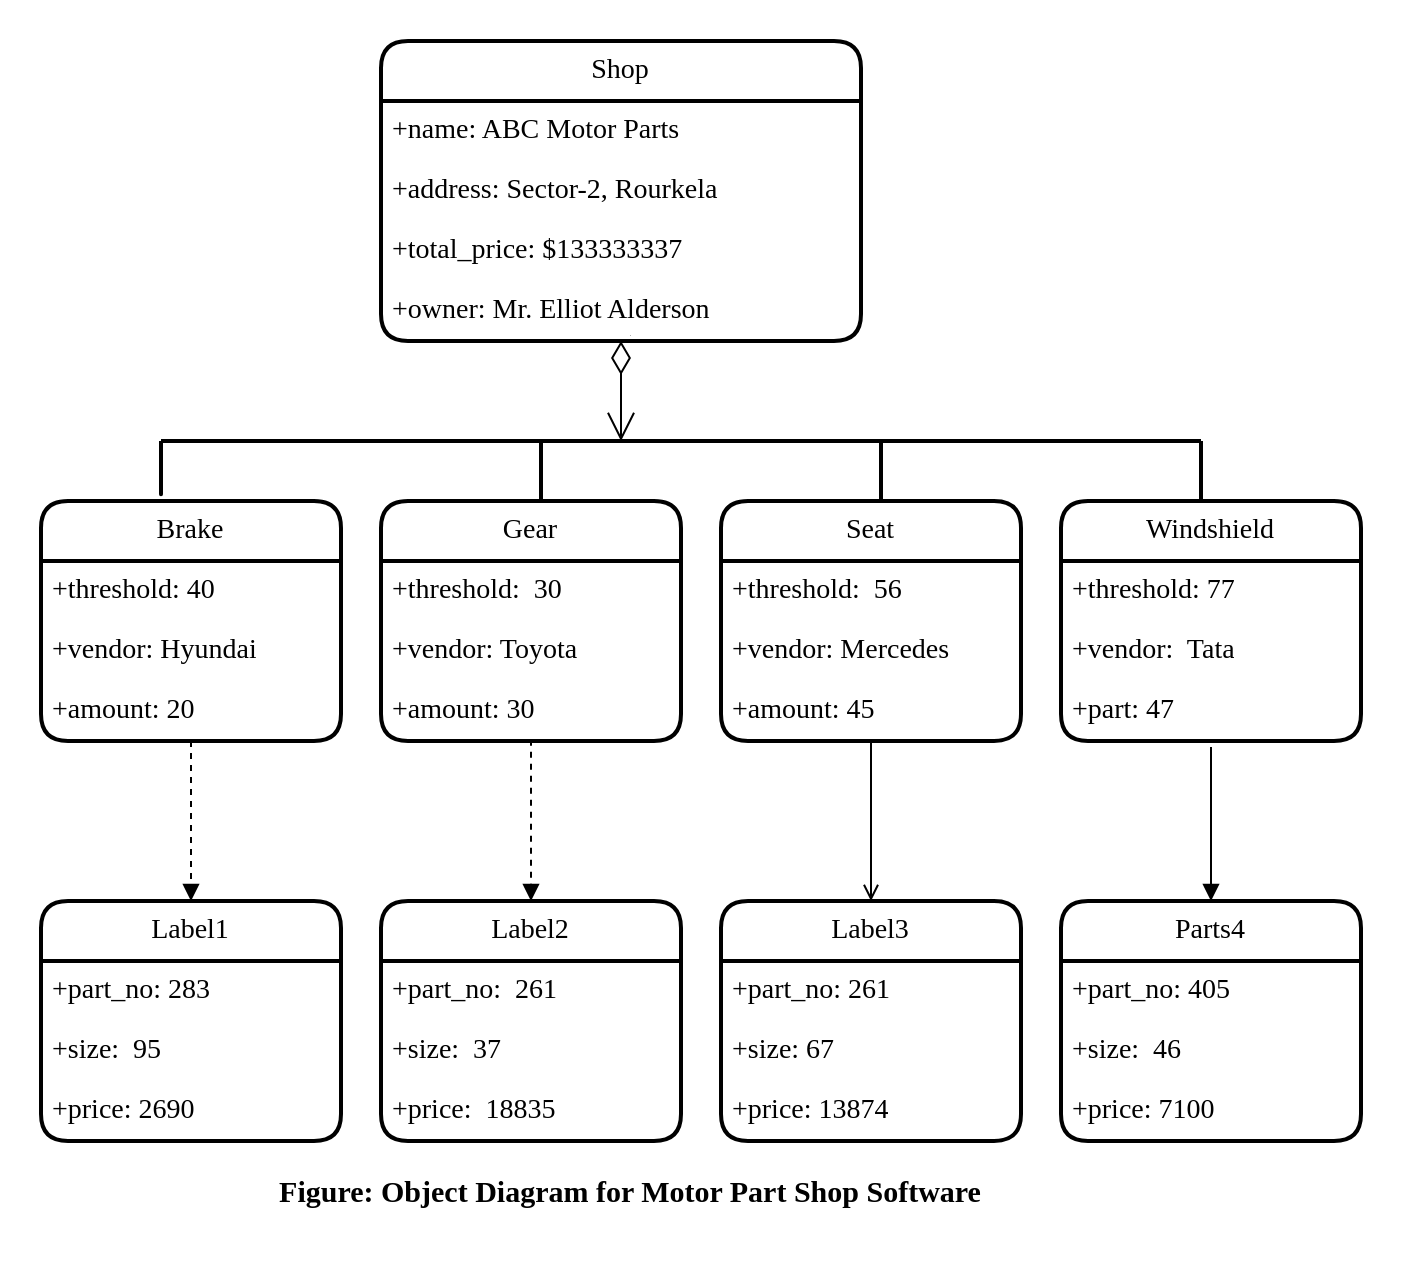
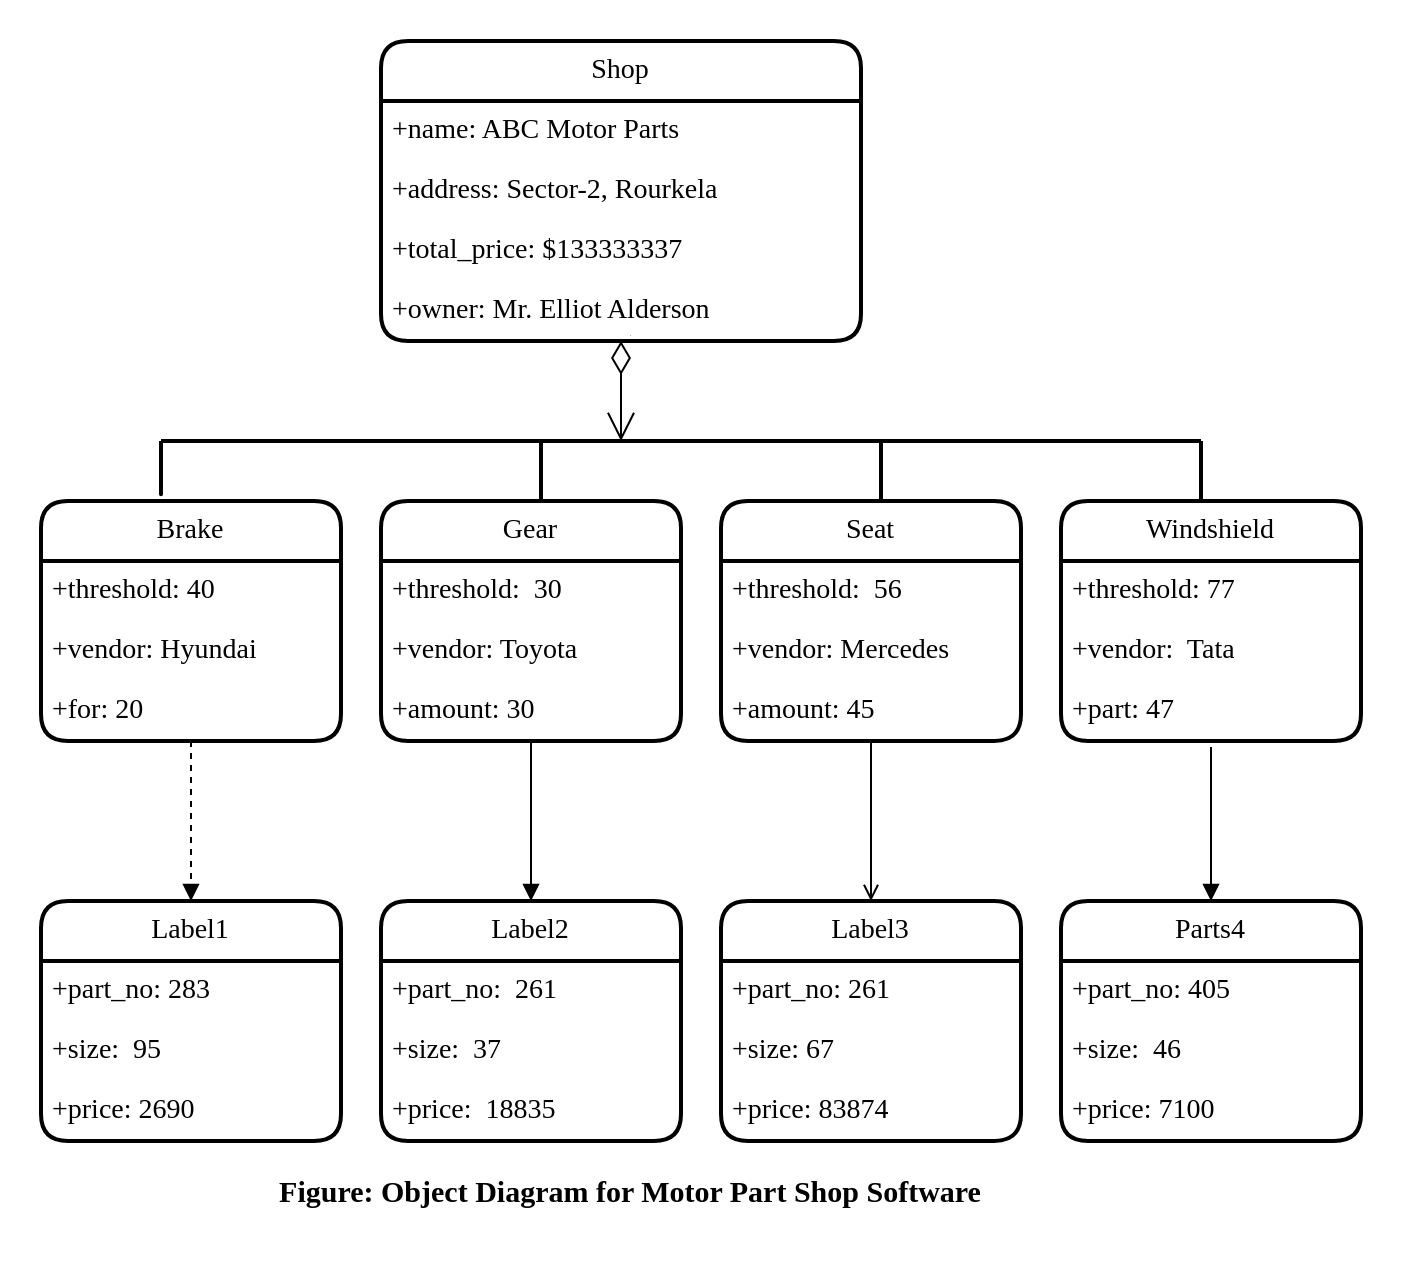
node "+amount: 20": label "+amount: 20" -> "+for: 20"
edge "+amount: 30" -> "Label2": style dashed -> solid
node "+price: 13874": label "+price: 13874" -> "+price: 83874"
